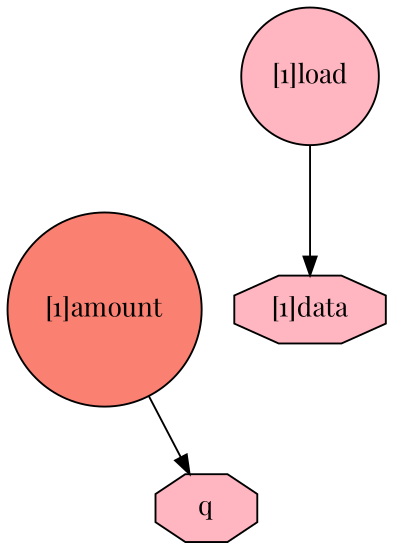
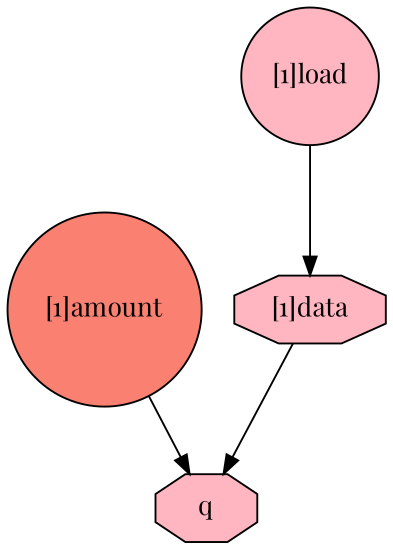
edge "[1]data" -> "q": added
